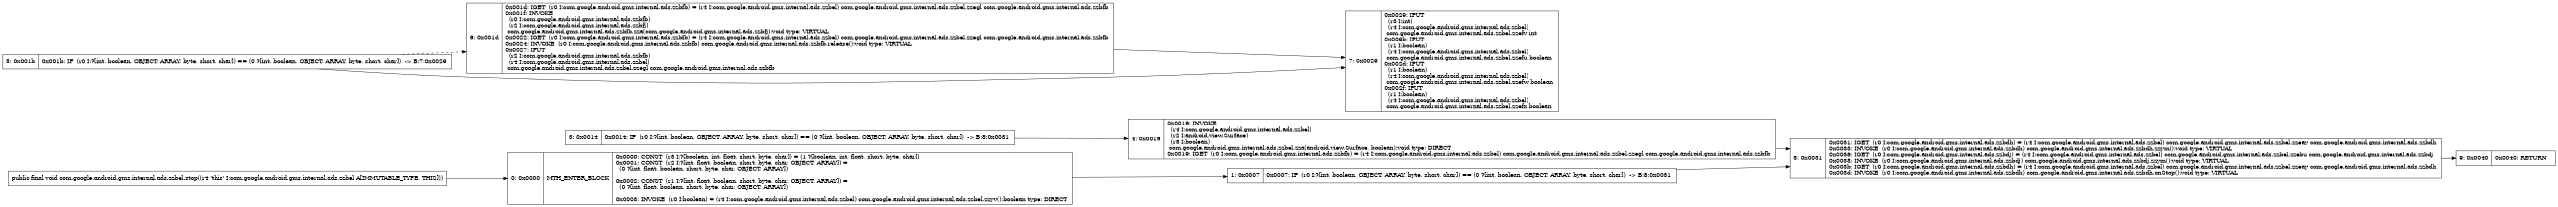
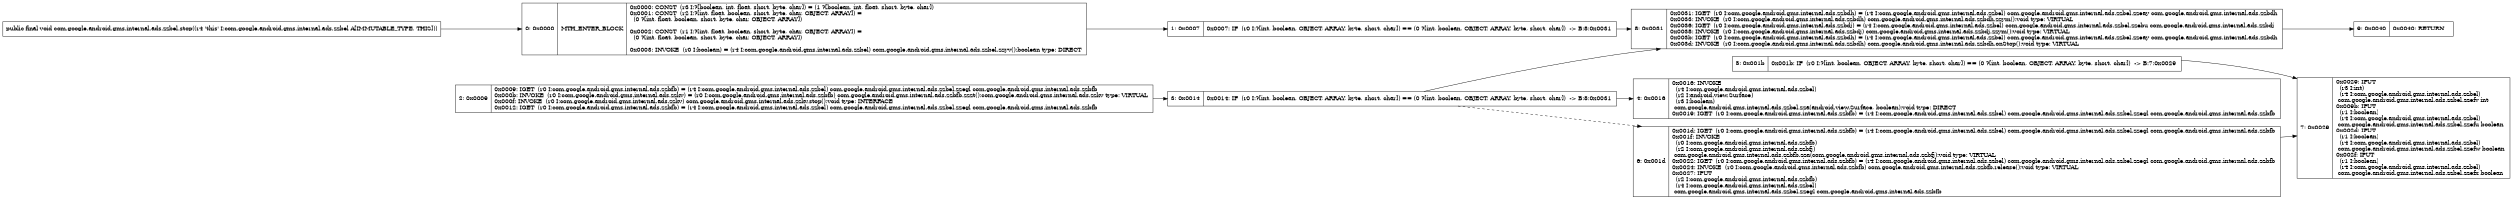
edge "5: 0x001b" -> "6: 0x001d": now "3: 0x0014" -> "6: 0x001d"
node "2: 0x0009": added
edge "4: 0x0016" -> "8: 0x0031": now "3: 0x0014" -> "8: 0x0031"
